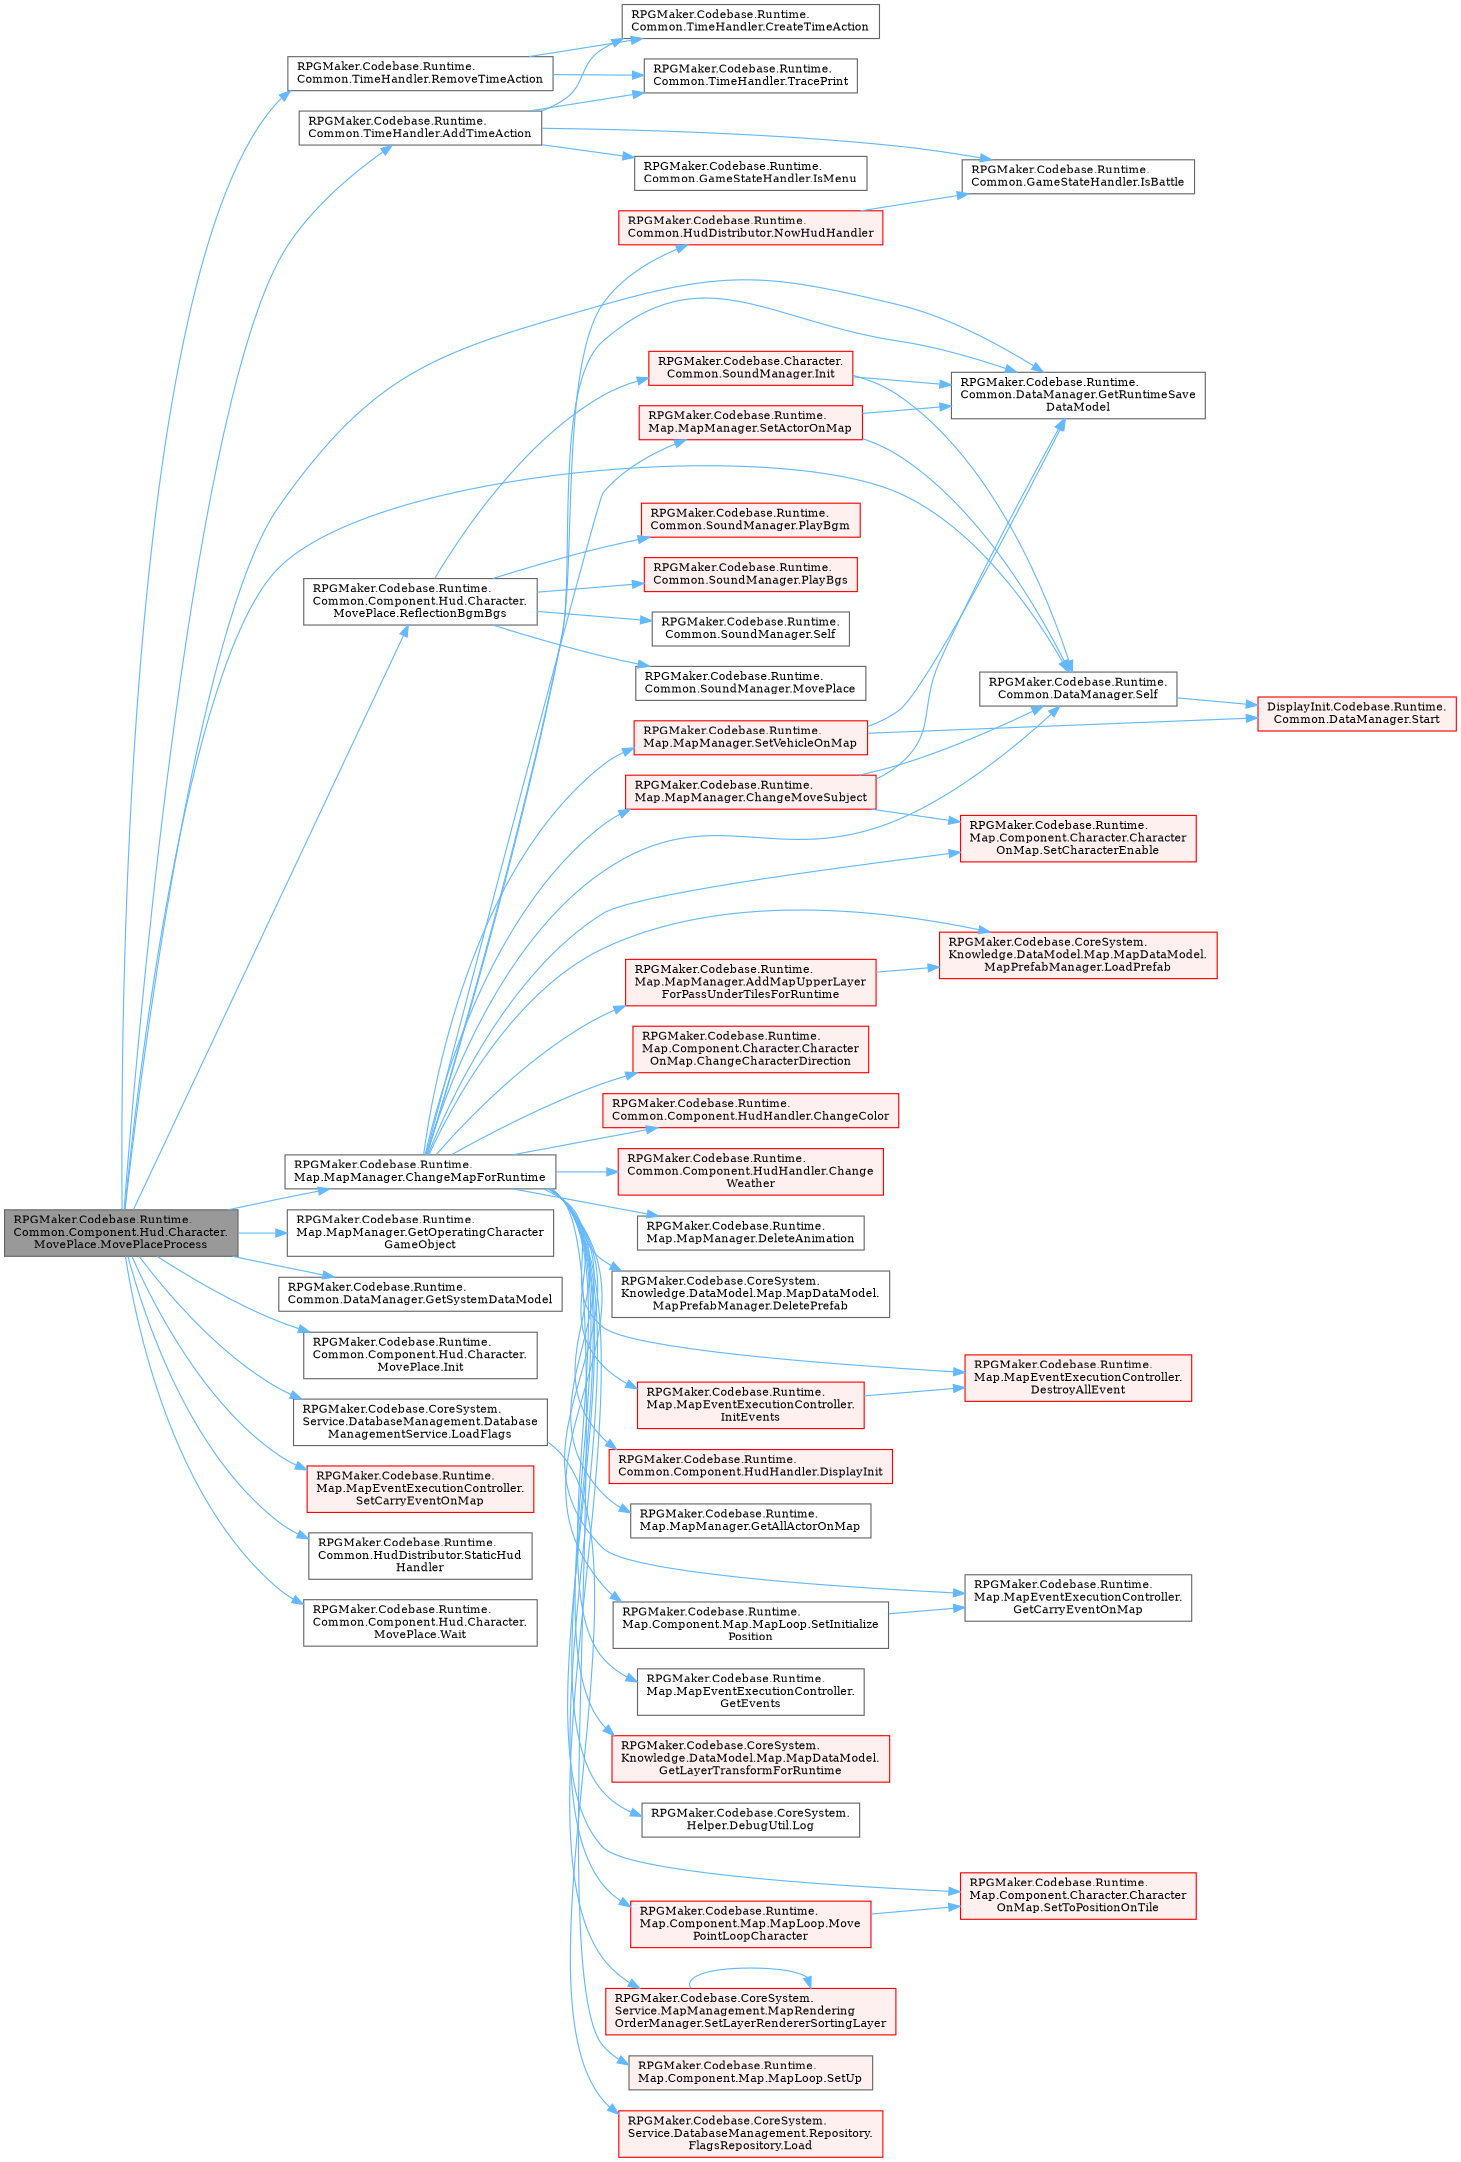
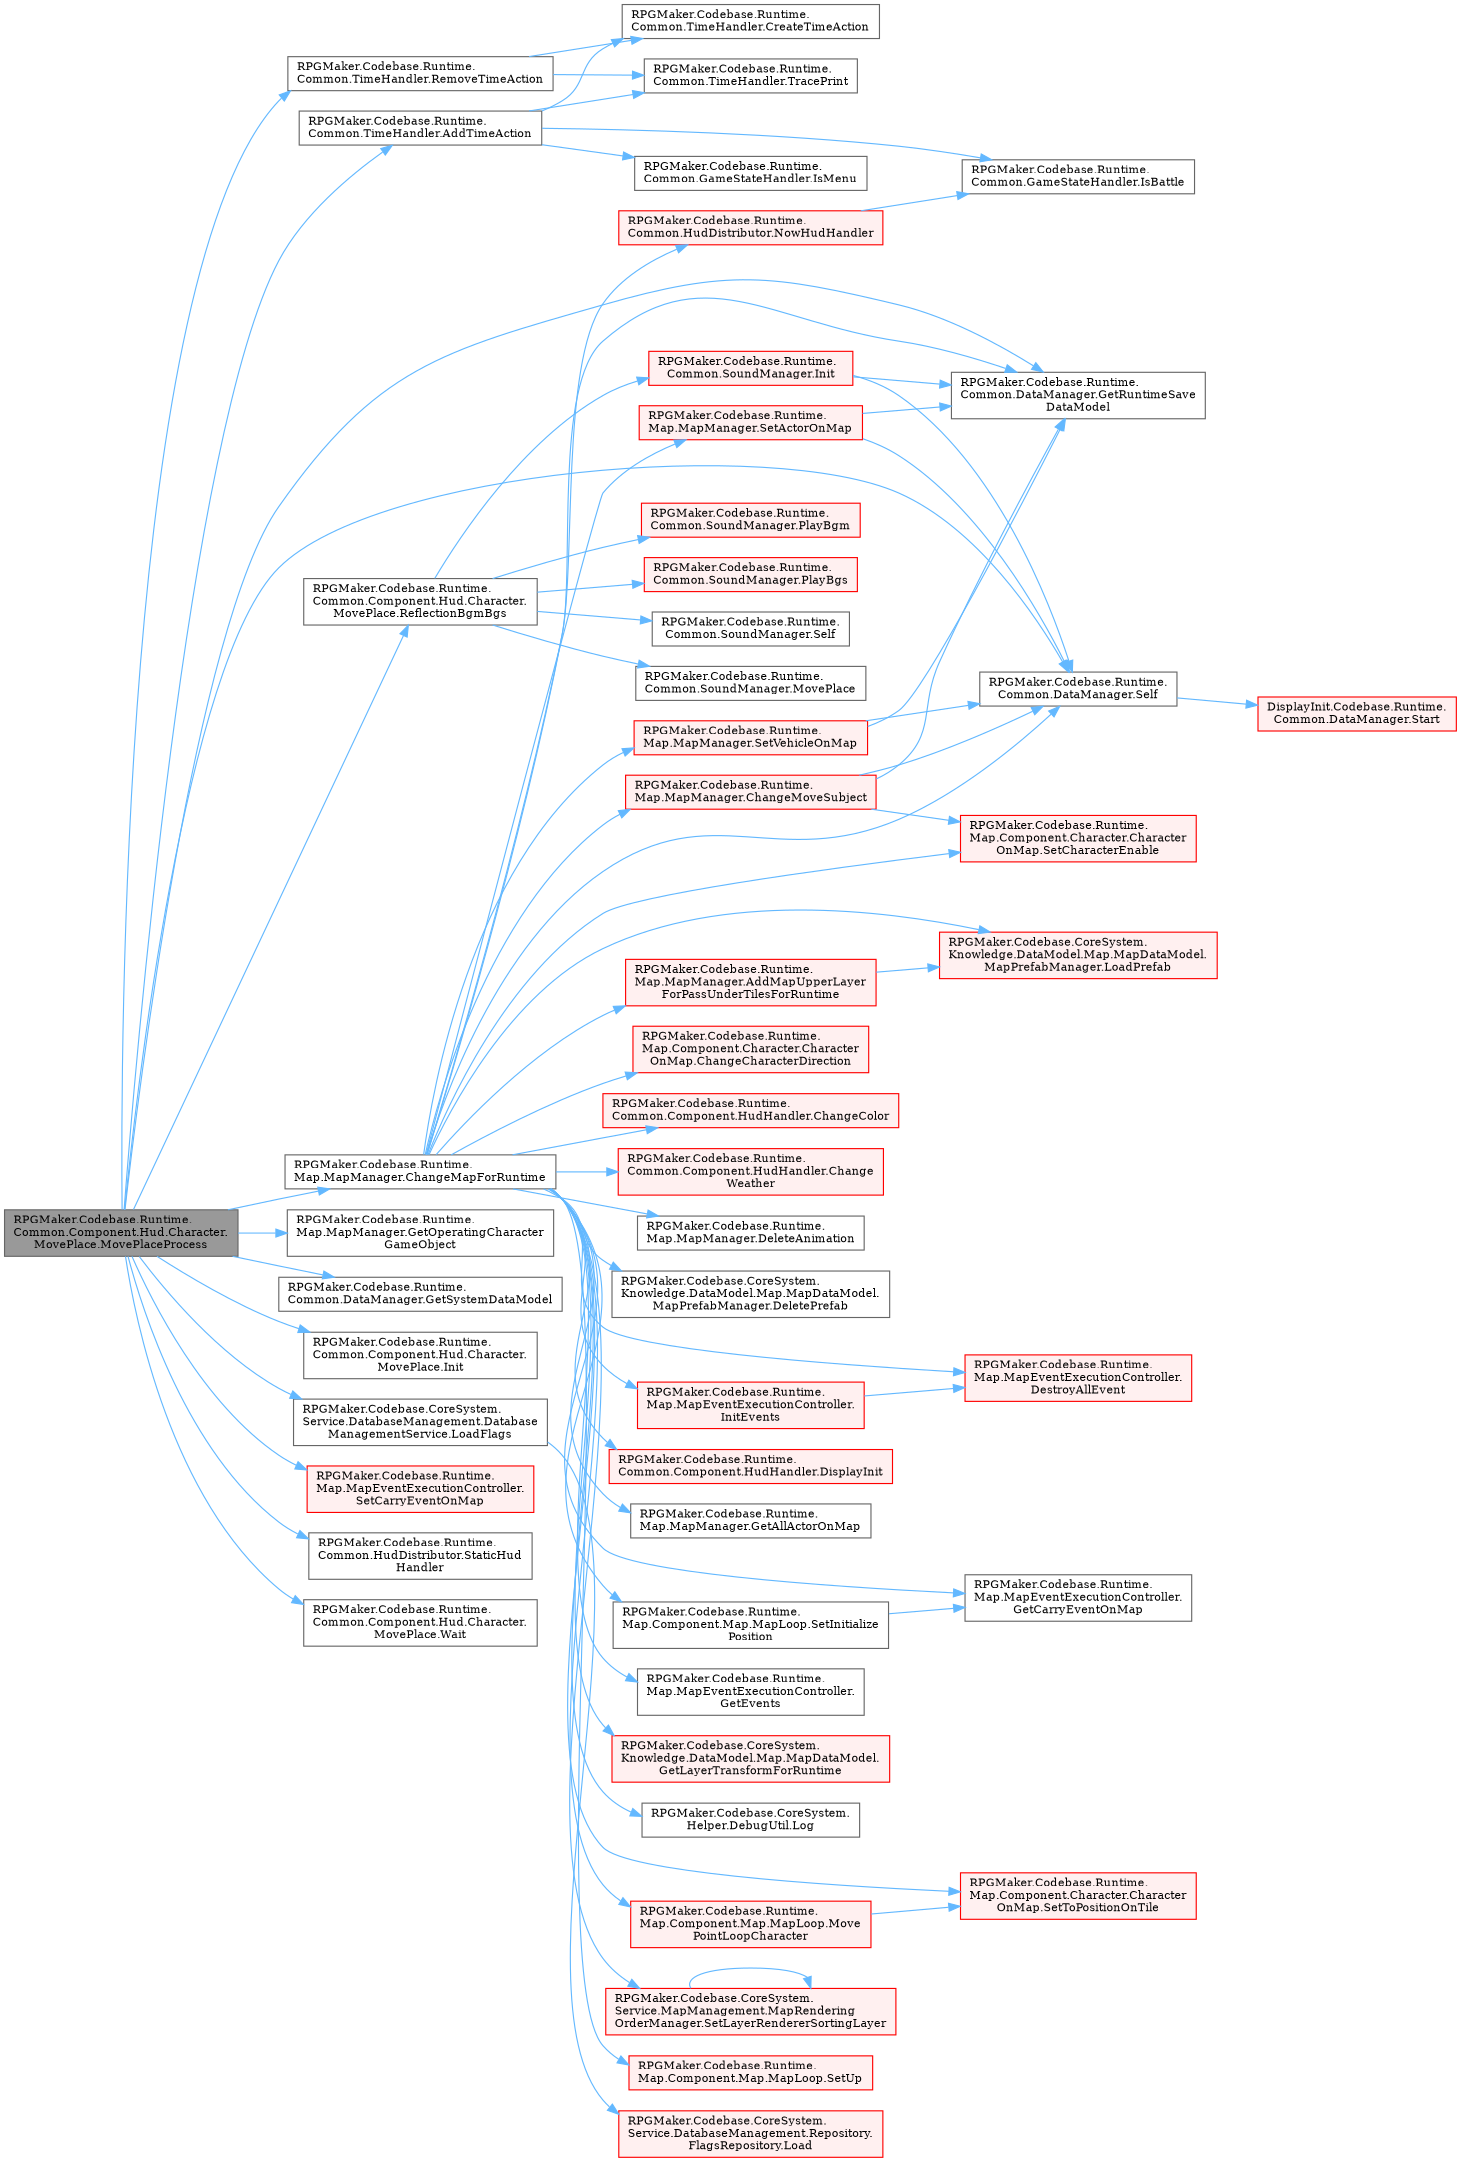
node "RPGMaker.Codebase.Character. Common.SoundManager.Init": label "RPGMaker.Codebase.Character. Common.SoundManager.Init" -> "RPGMaker.Codebase.Runtime. Common.SoundManager.Init"
edge "RPGMaker.Codebase.Runtime. Map.MapManager.SetVehicleOnMap" -> "DisplayInit.Codebase.Runtime. Common.DataManager.Start": now "RPGMaker.Codebase.Runtime. Map.MapManager.SetVehicleOnMap" -> "RPGMaker.Codebase.Runtime. Common.DataManager.Self"
node "RPGMaker.Codebase.Runtime. Map.Component.Map.MapLoop.SetUp": color grey40 -> red
